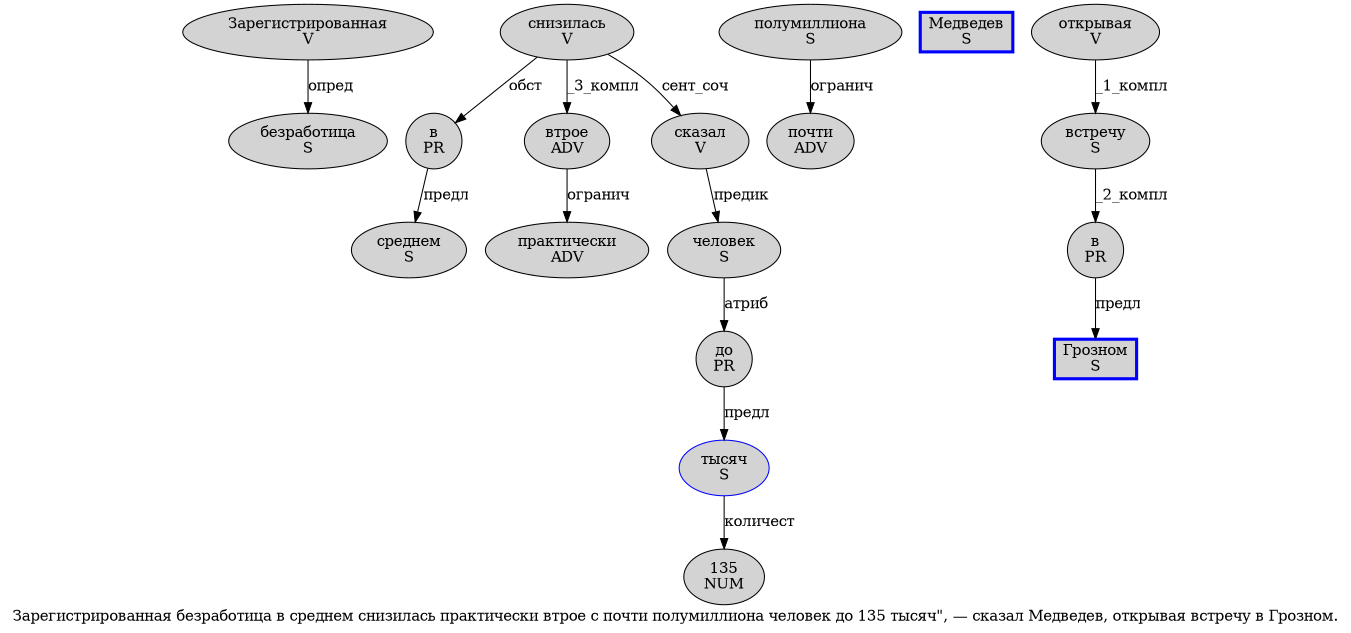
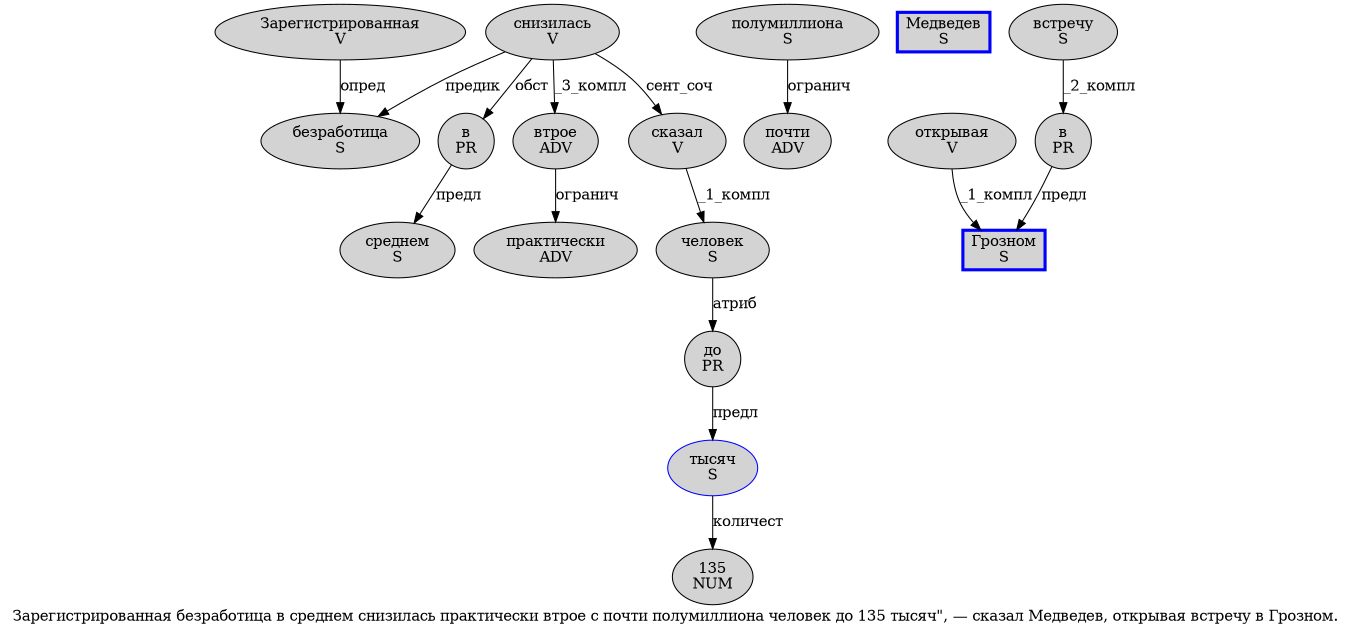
edge "снизилась V" -> "безработица S": added, label "предик"
edge "открывая V" -> "встречу S": now "открывая V" -> "Грозном S"
edge "сказал V" -> "человек S": label "предик" -> "_1_компл"
